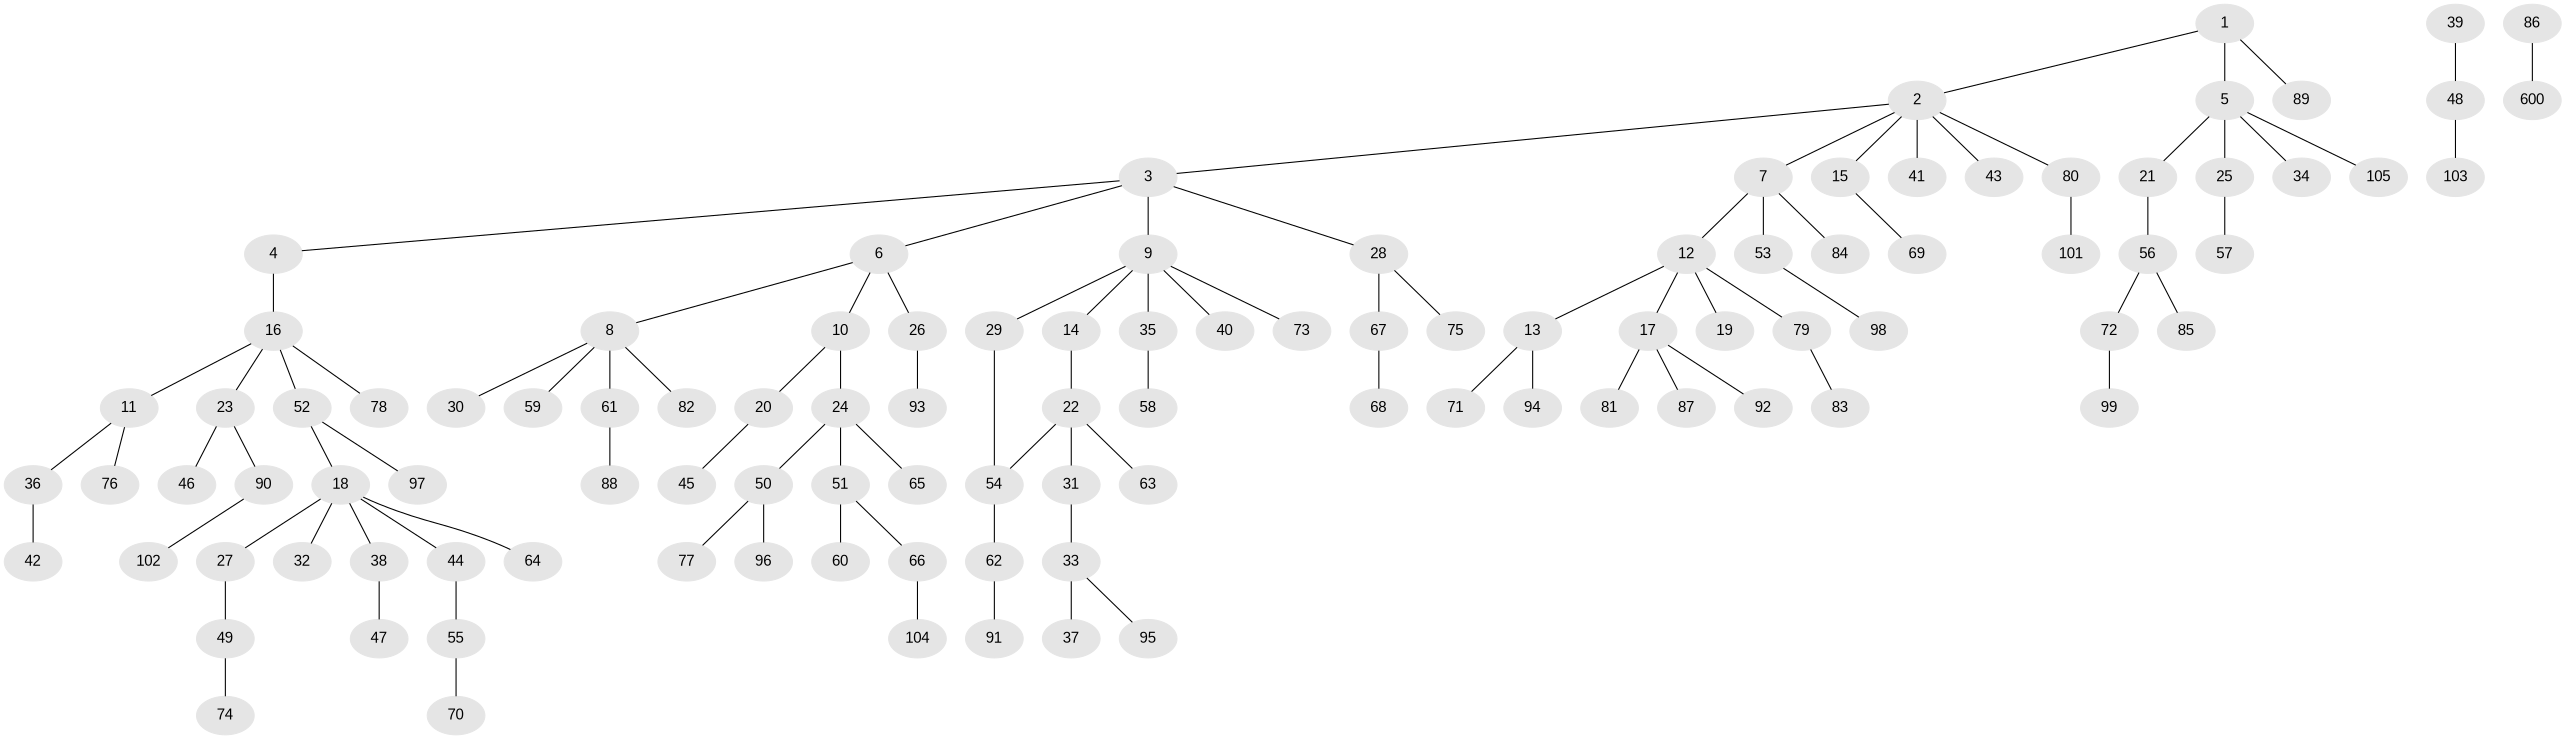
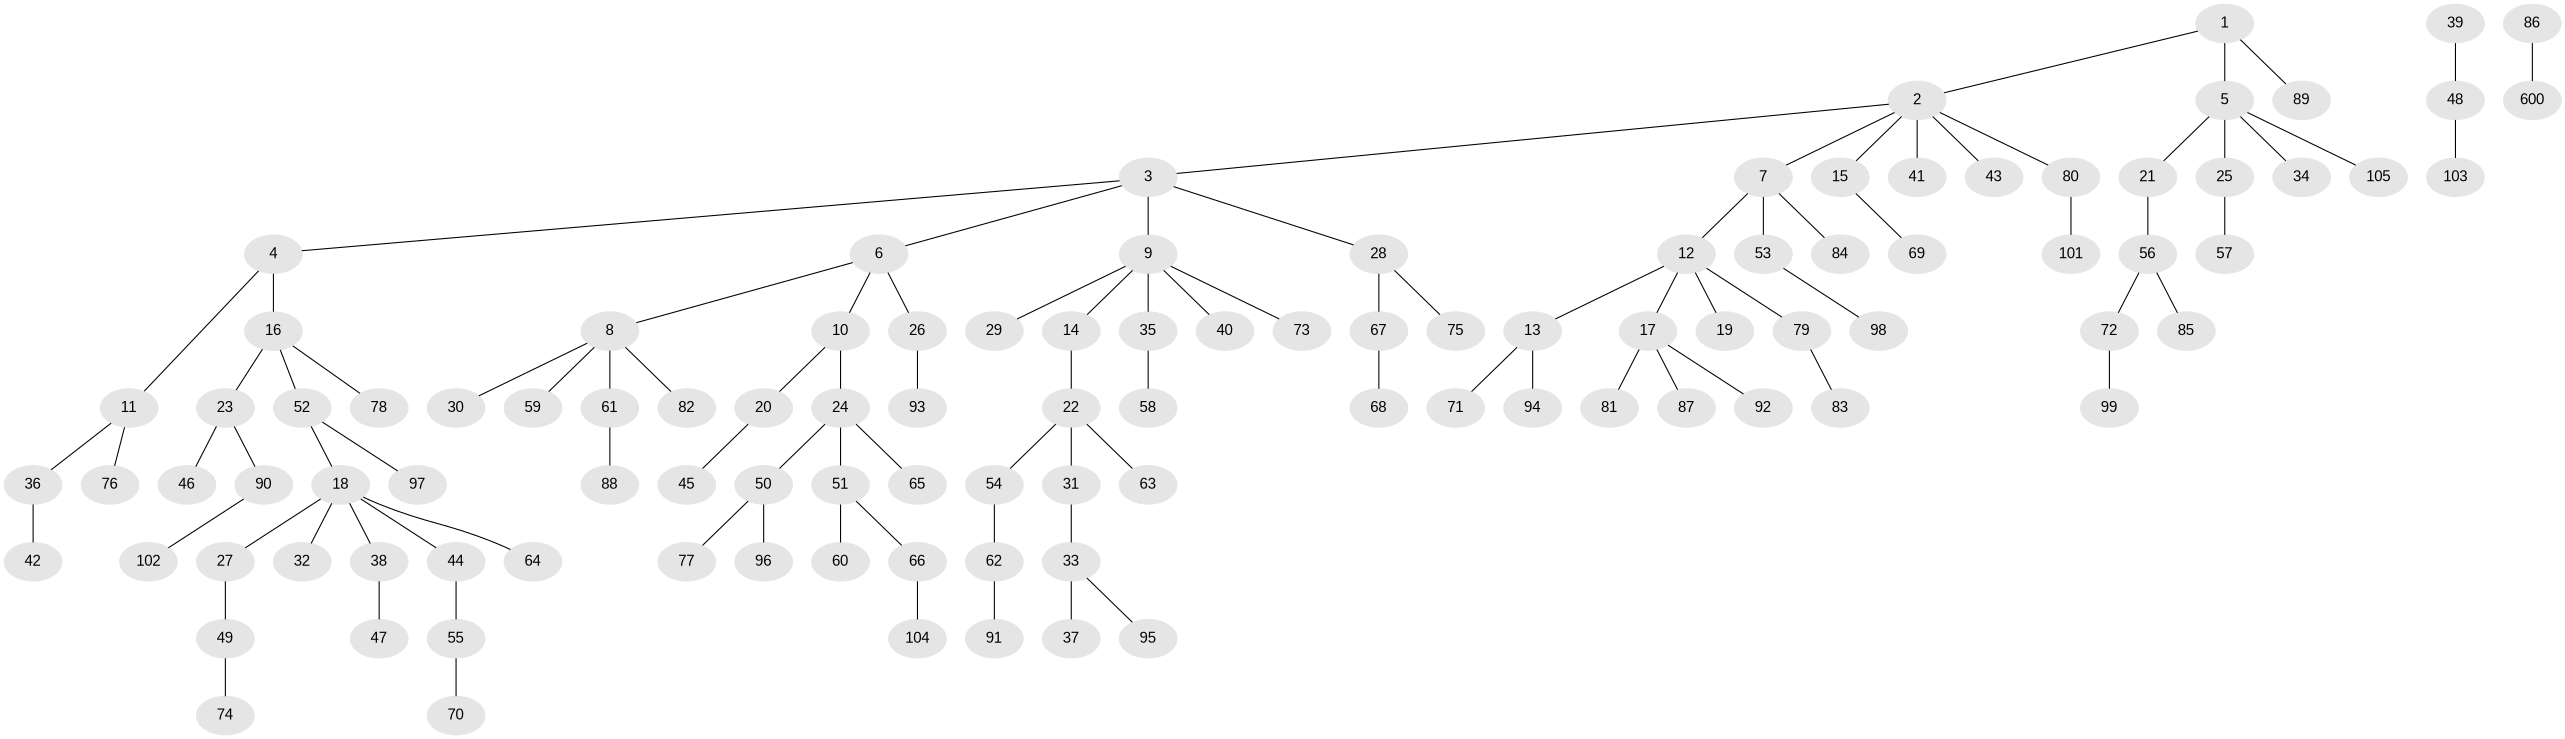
edge "16" -- "11": now "4" -- "11"
edge "29" -- "54": removed
